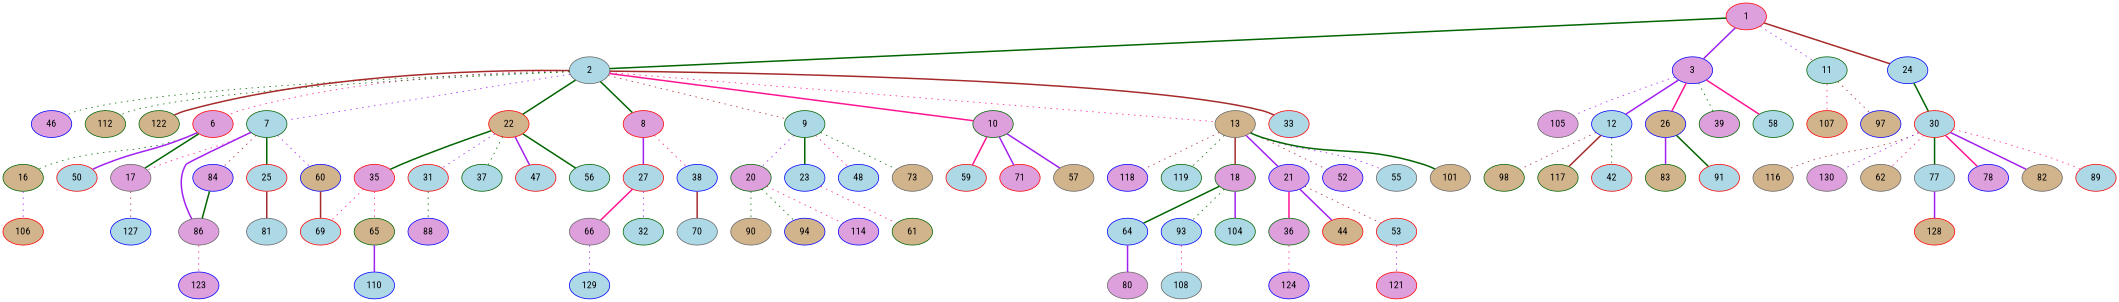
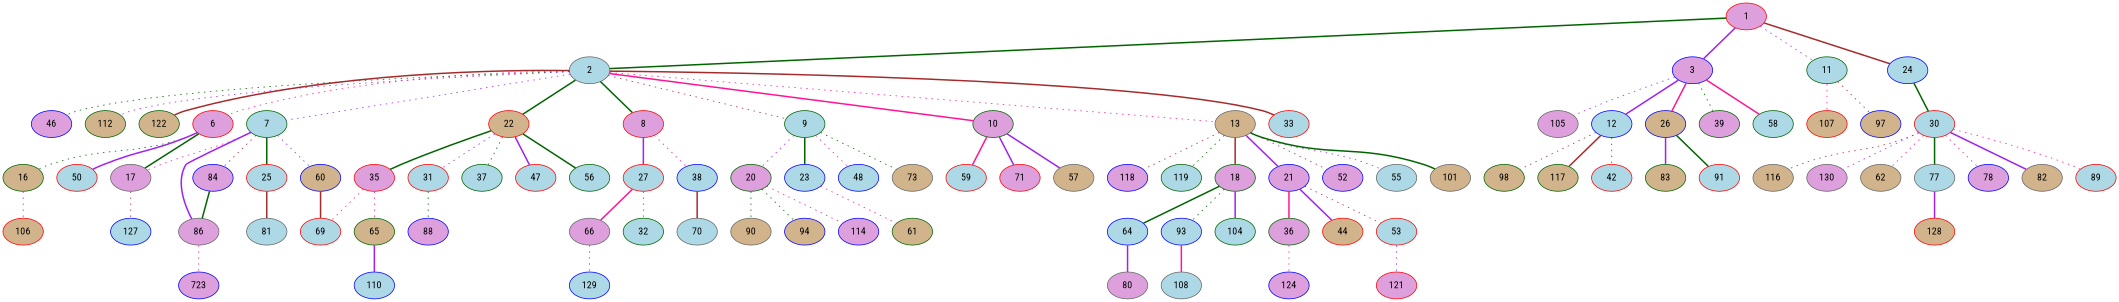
edge "2" -- "112": color darkgreen -> purple
edge "30" -- "78": style bold -> dotted
edge "93" -- "108": style dotted -> bold
node "123": label "123" -> "723"
